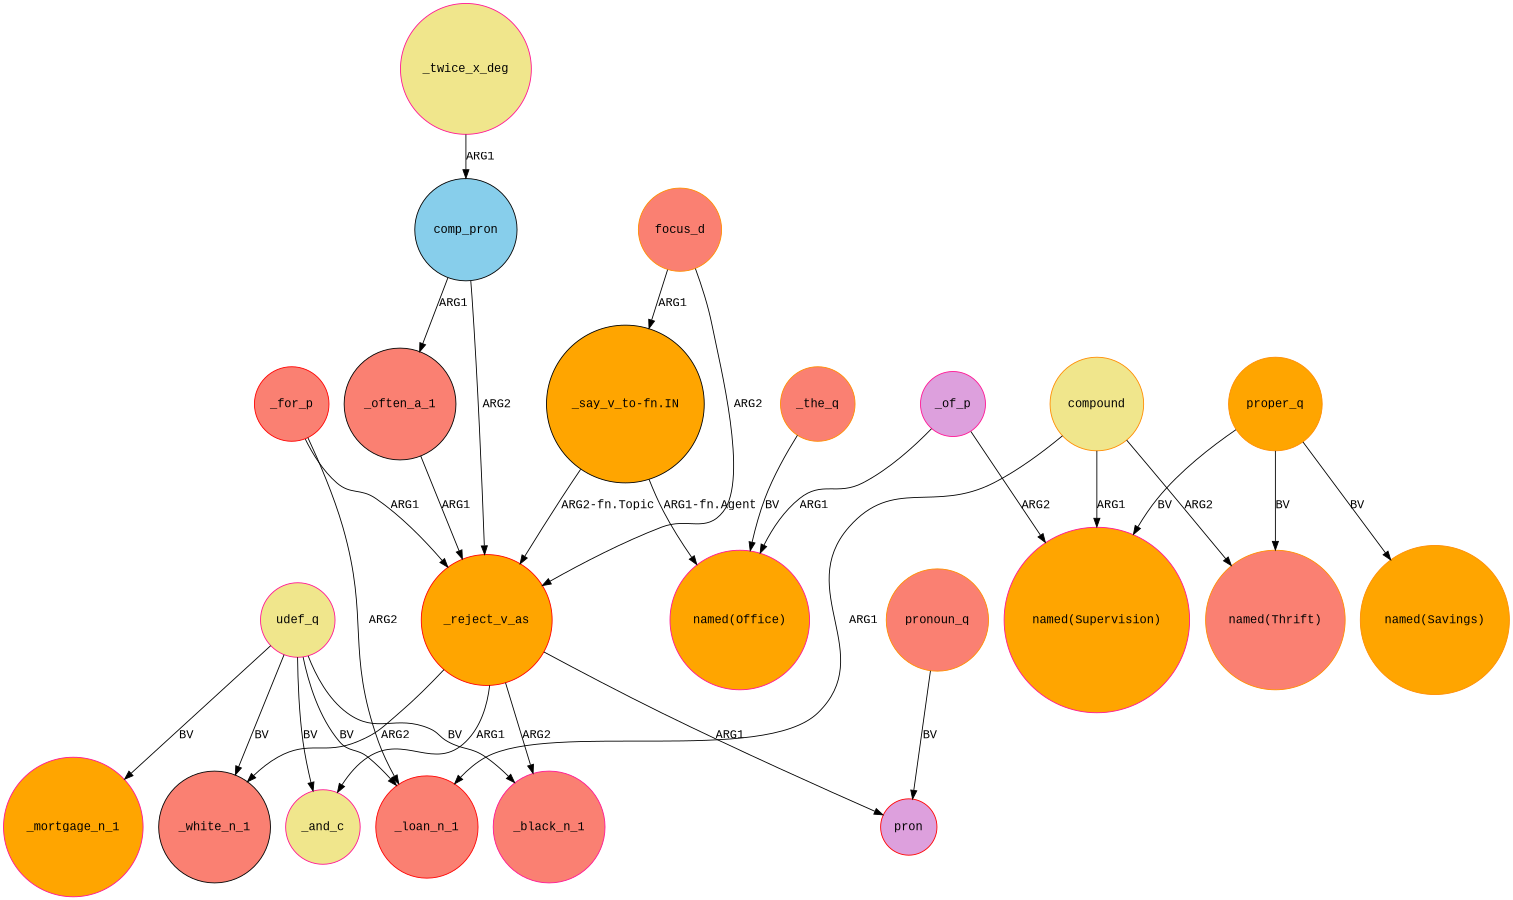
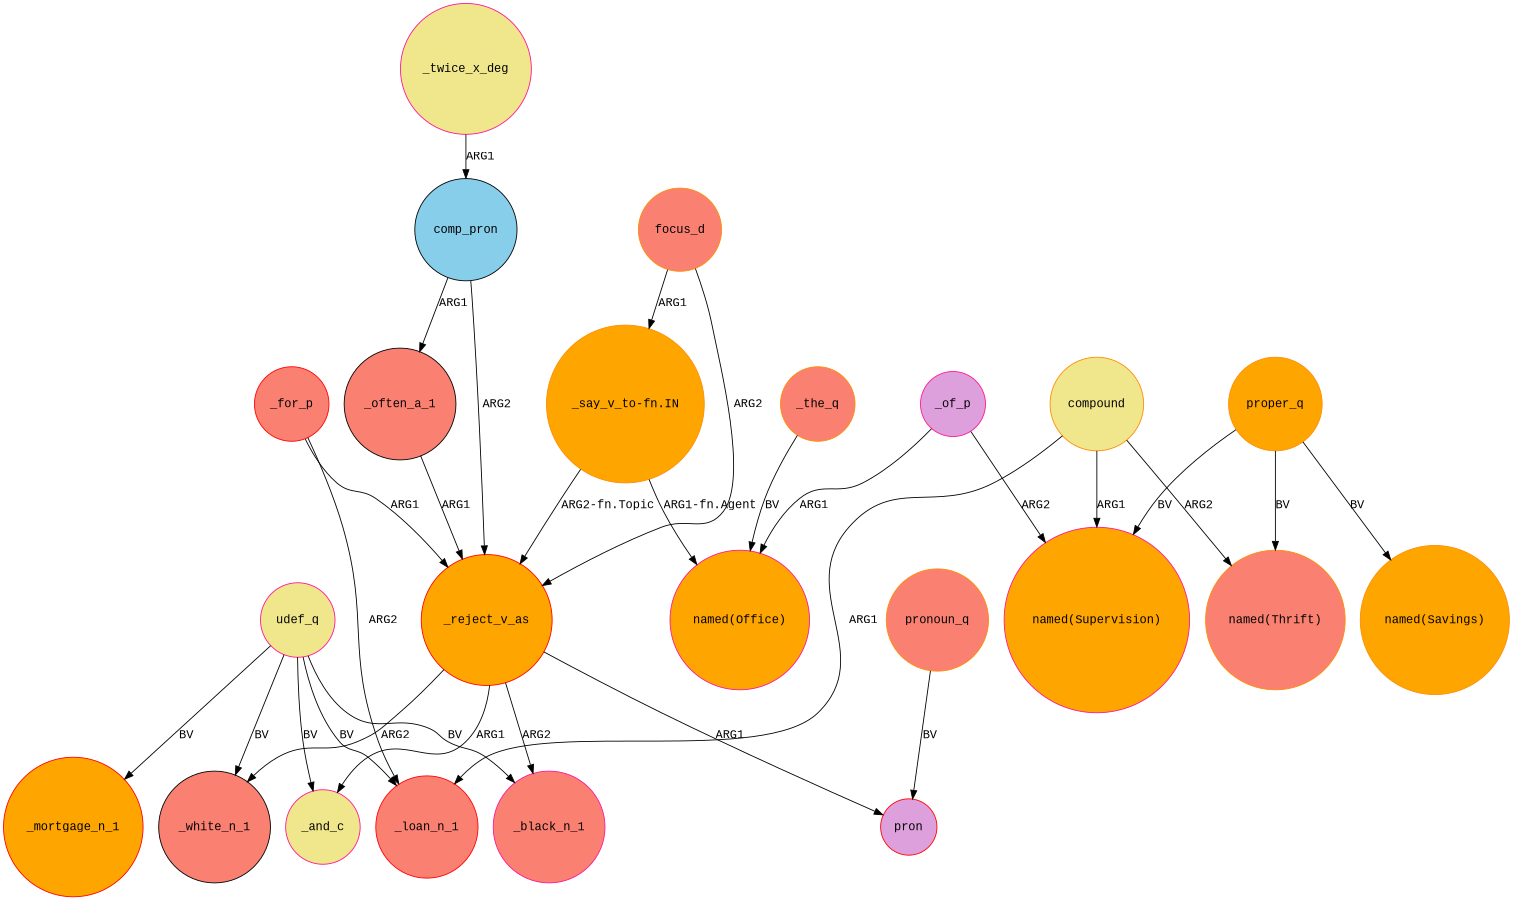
node "_say_v_to-fn.IN": color black -> darkorange
node "_mortgage_n_1": color deeppink -> red
